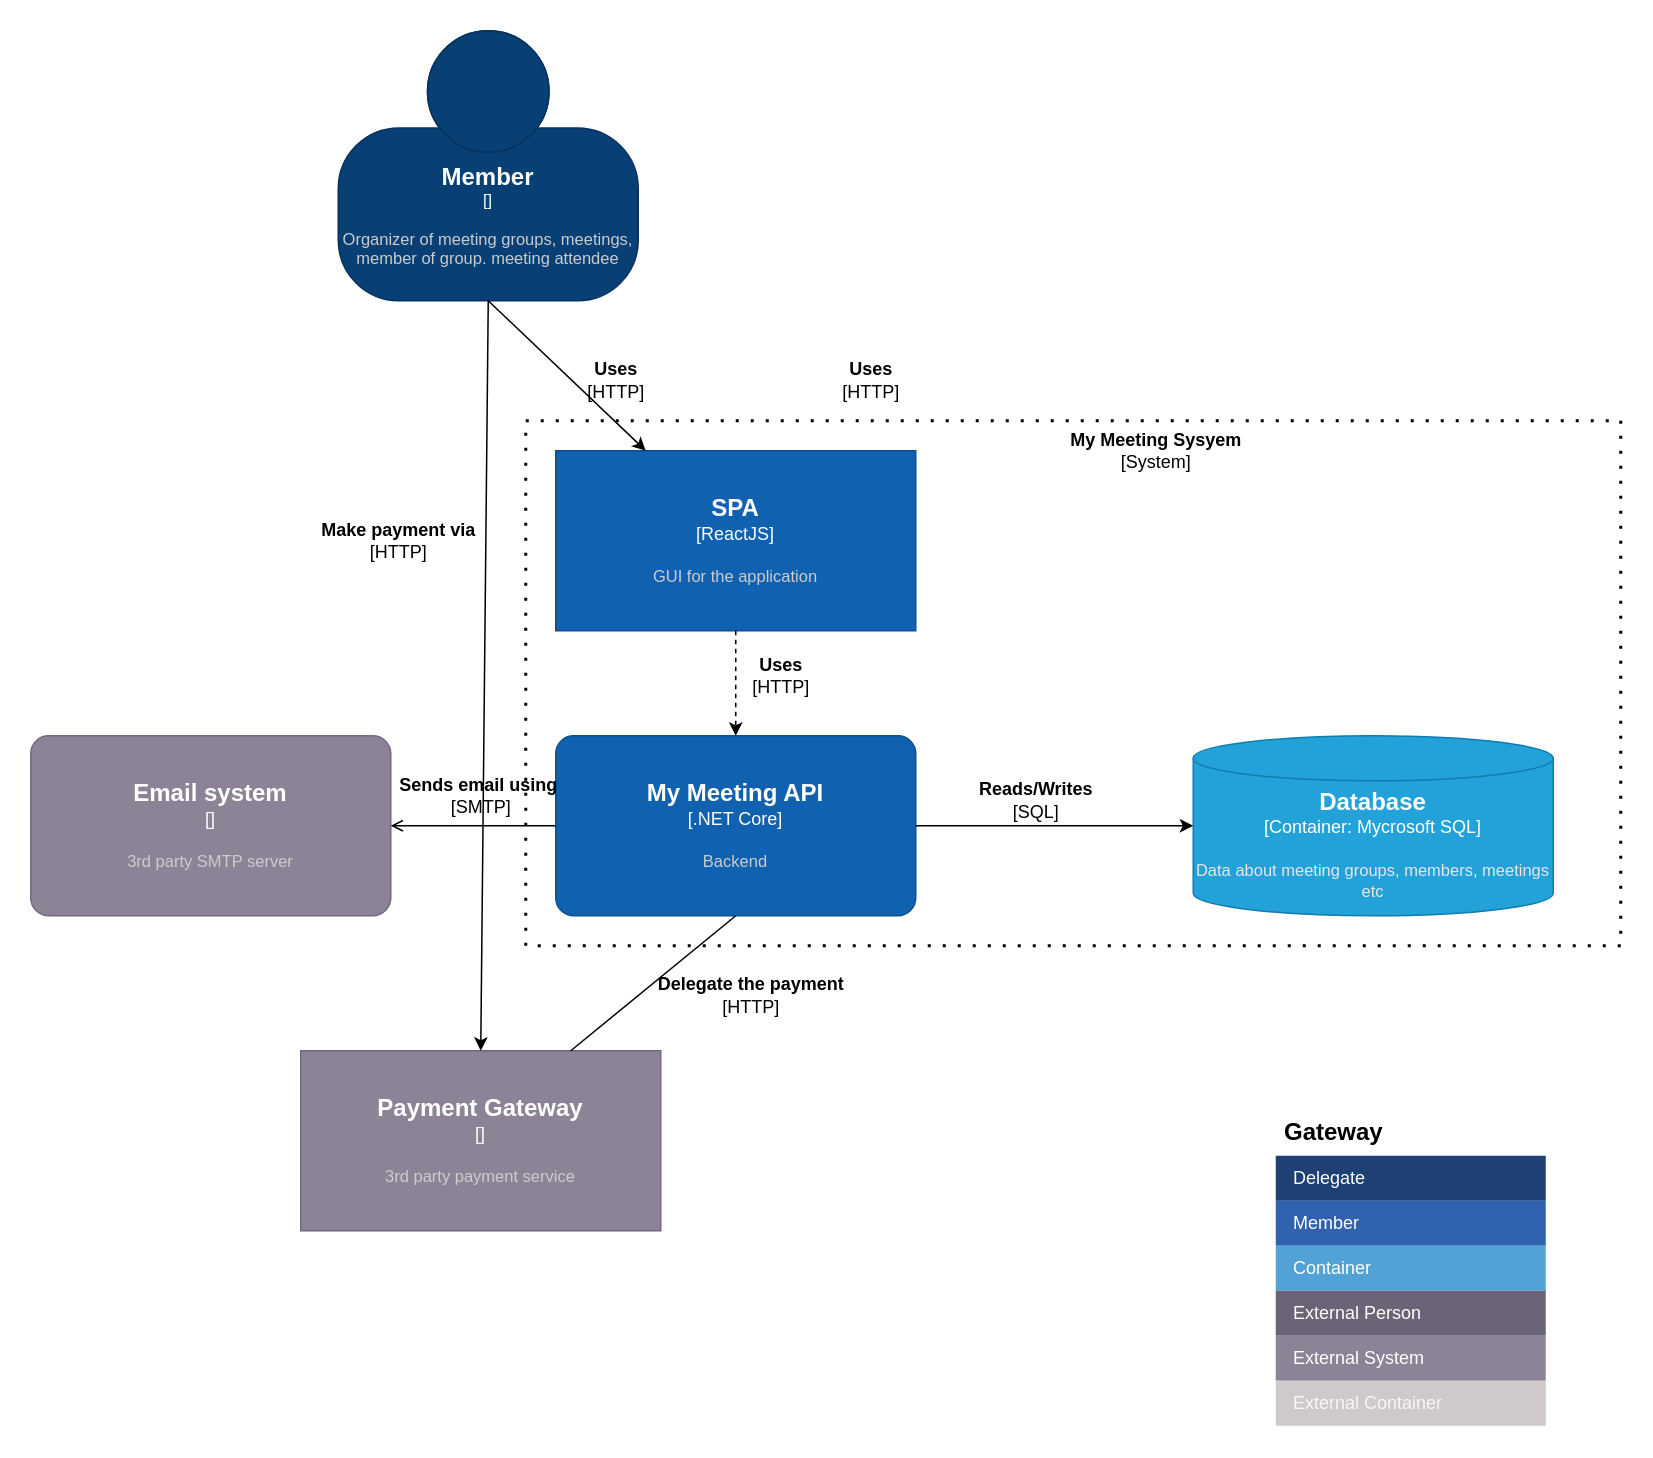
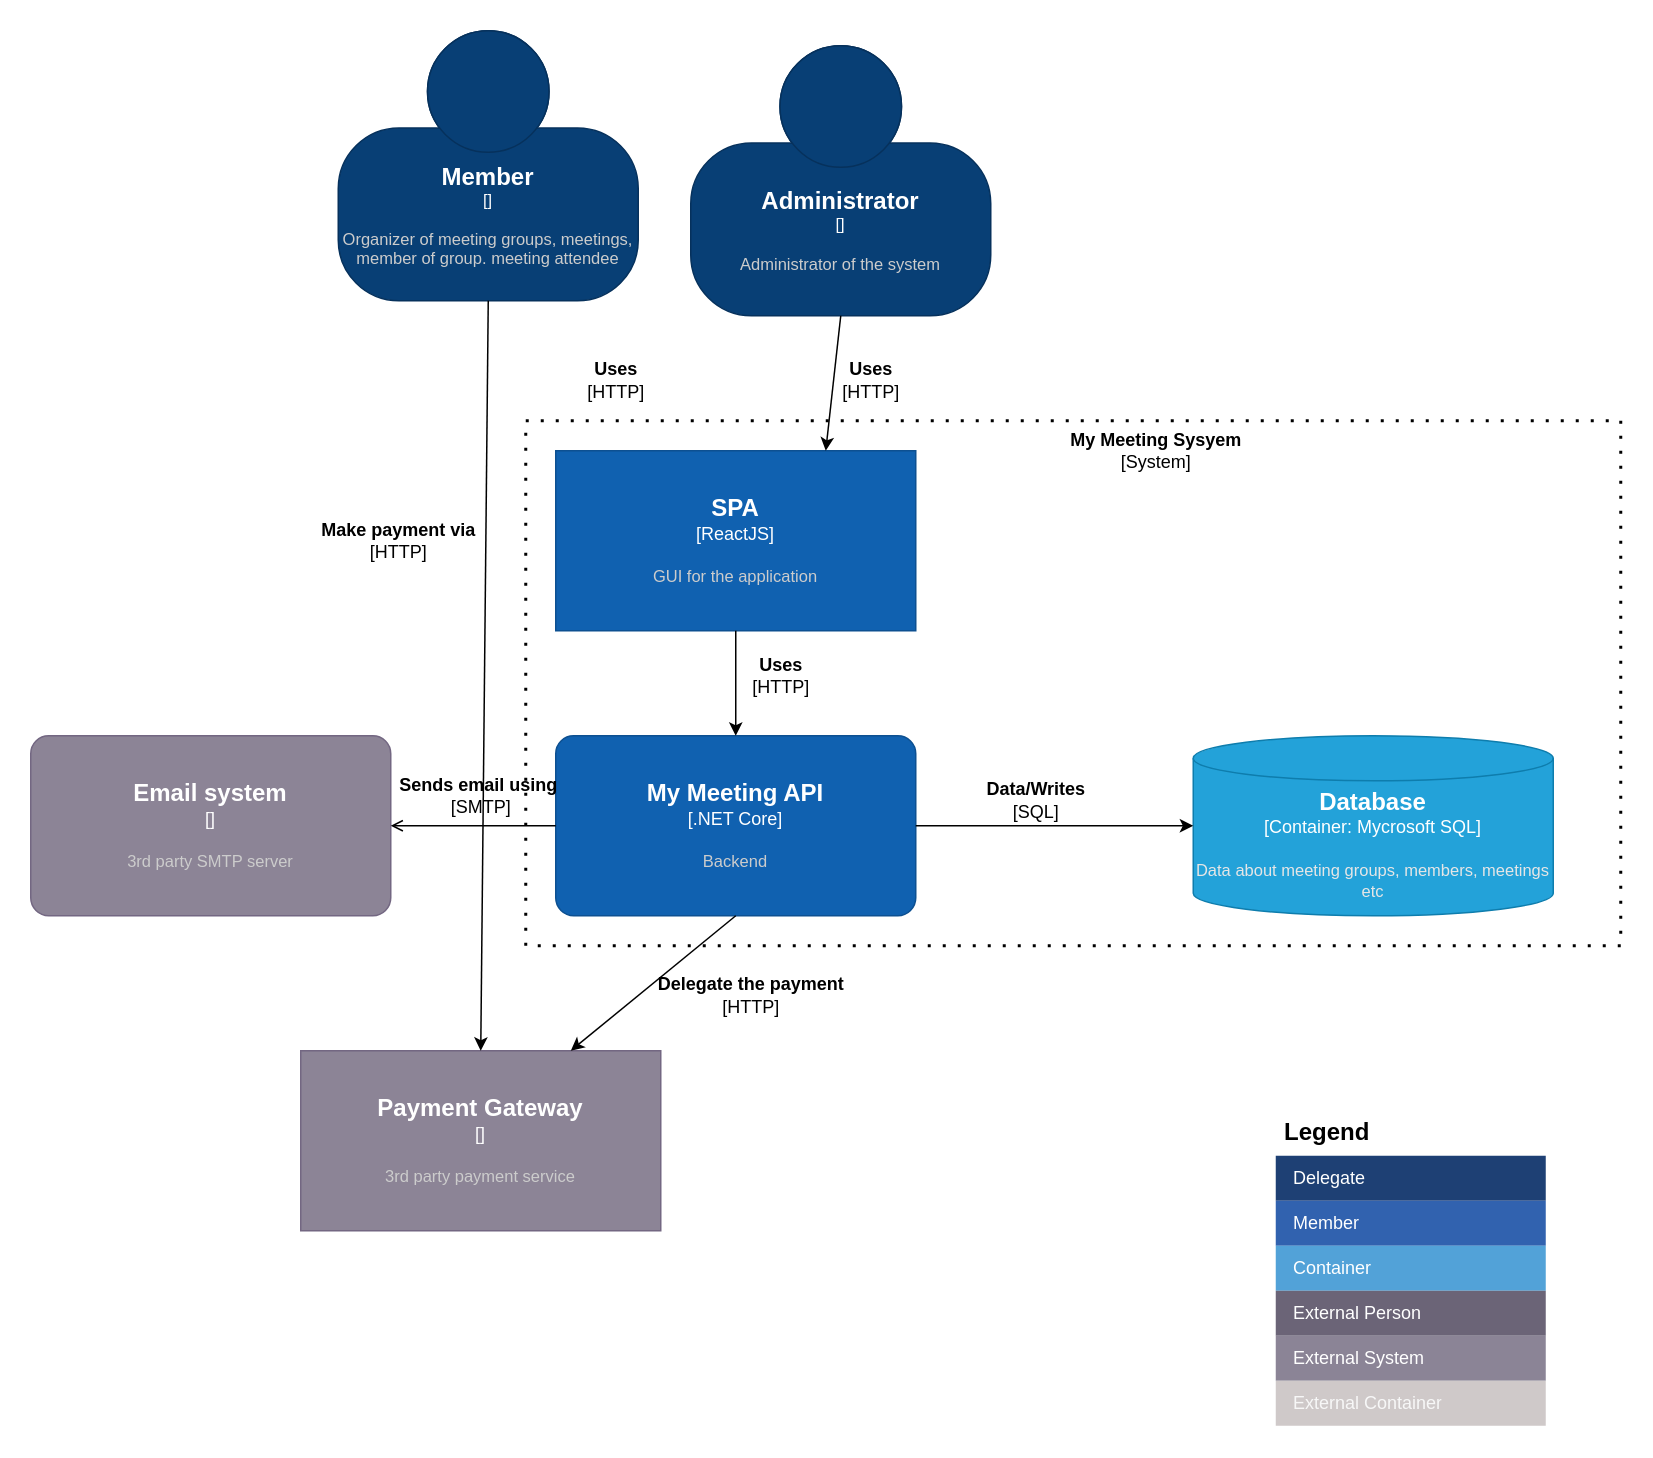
node "Administrator [] Administrator of the system": added
edge "Member [] Organizer of meeting groups, meetings, member of group. meeting attendee" -> "SPA [ReactJS] GUI for the application": removed
edge "Administrator [] Administrator of the system" -> "SPA [ReactJS] GUI for the application": added
edge "SPA [ReactJS] GUI for the application" -> "My Meeting API [.NET Core] Backend": style dashed -> solid
node "Reads/Writes [SQL]": label "Reads/Writes [SQL]" -> "Data/Writes [SQL]"
edge "My Meeting API [.NET Core] Backend" -- "Payment Gateway [] 3rd party payment service": arrowhead none -> classic
node "Gateway": label "Gateway" -> "Legend"
